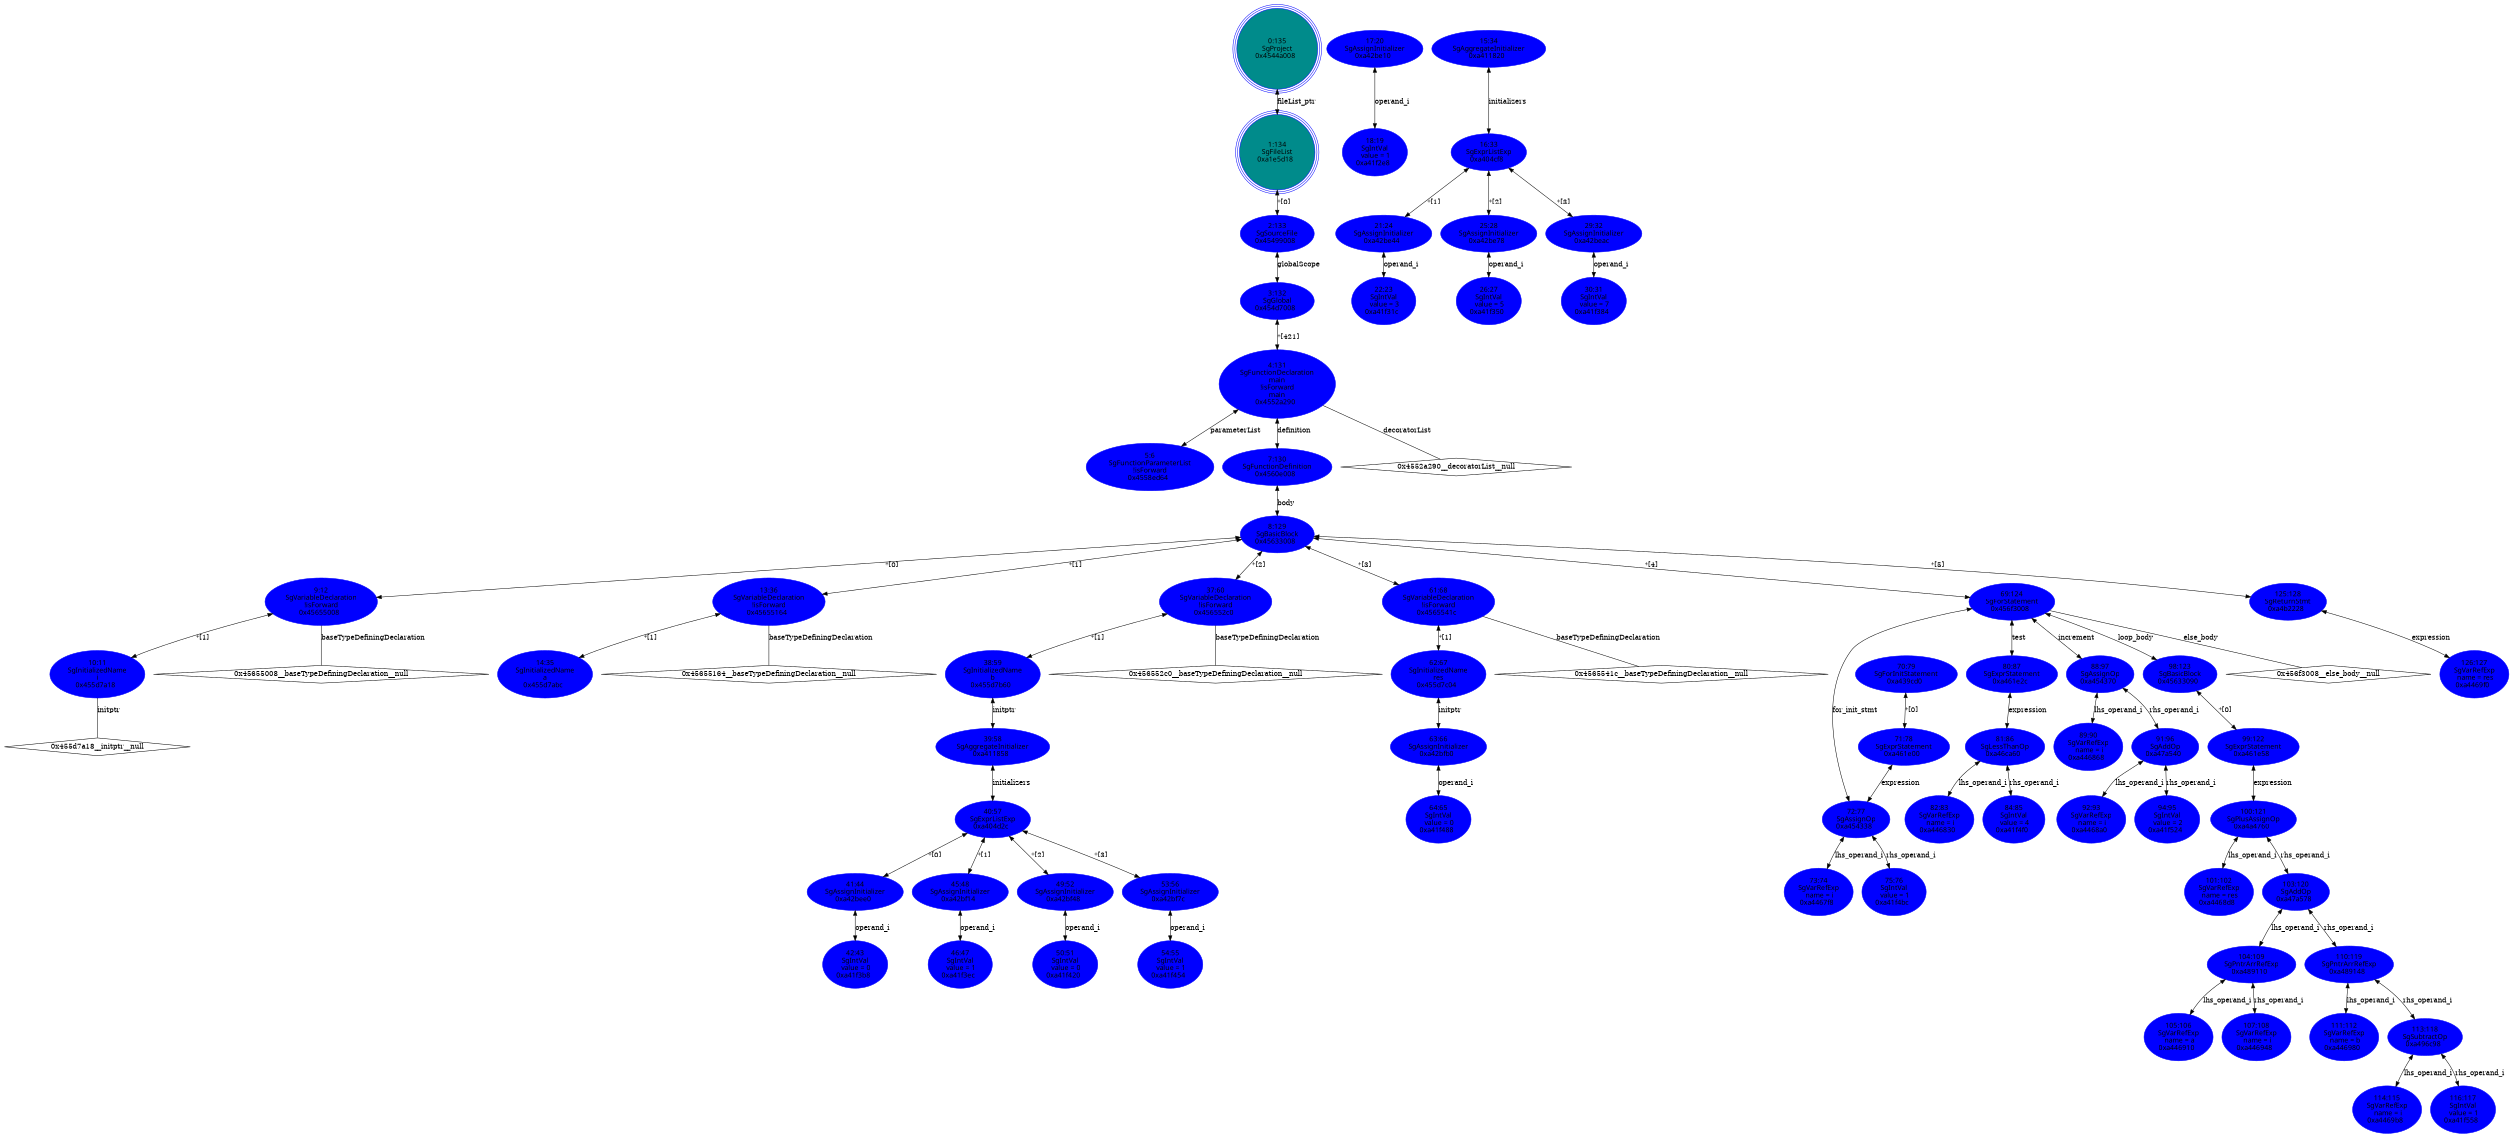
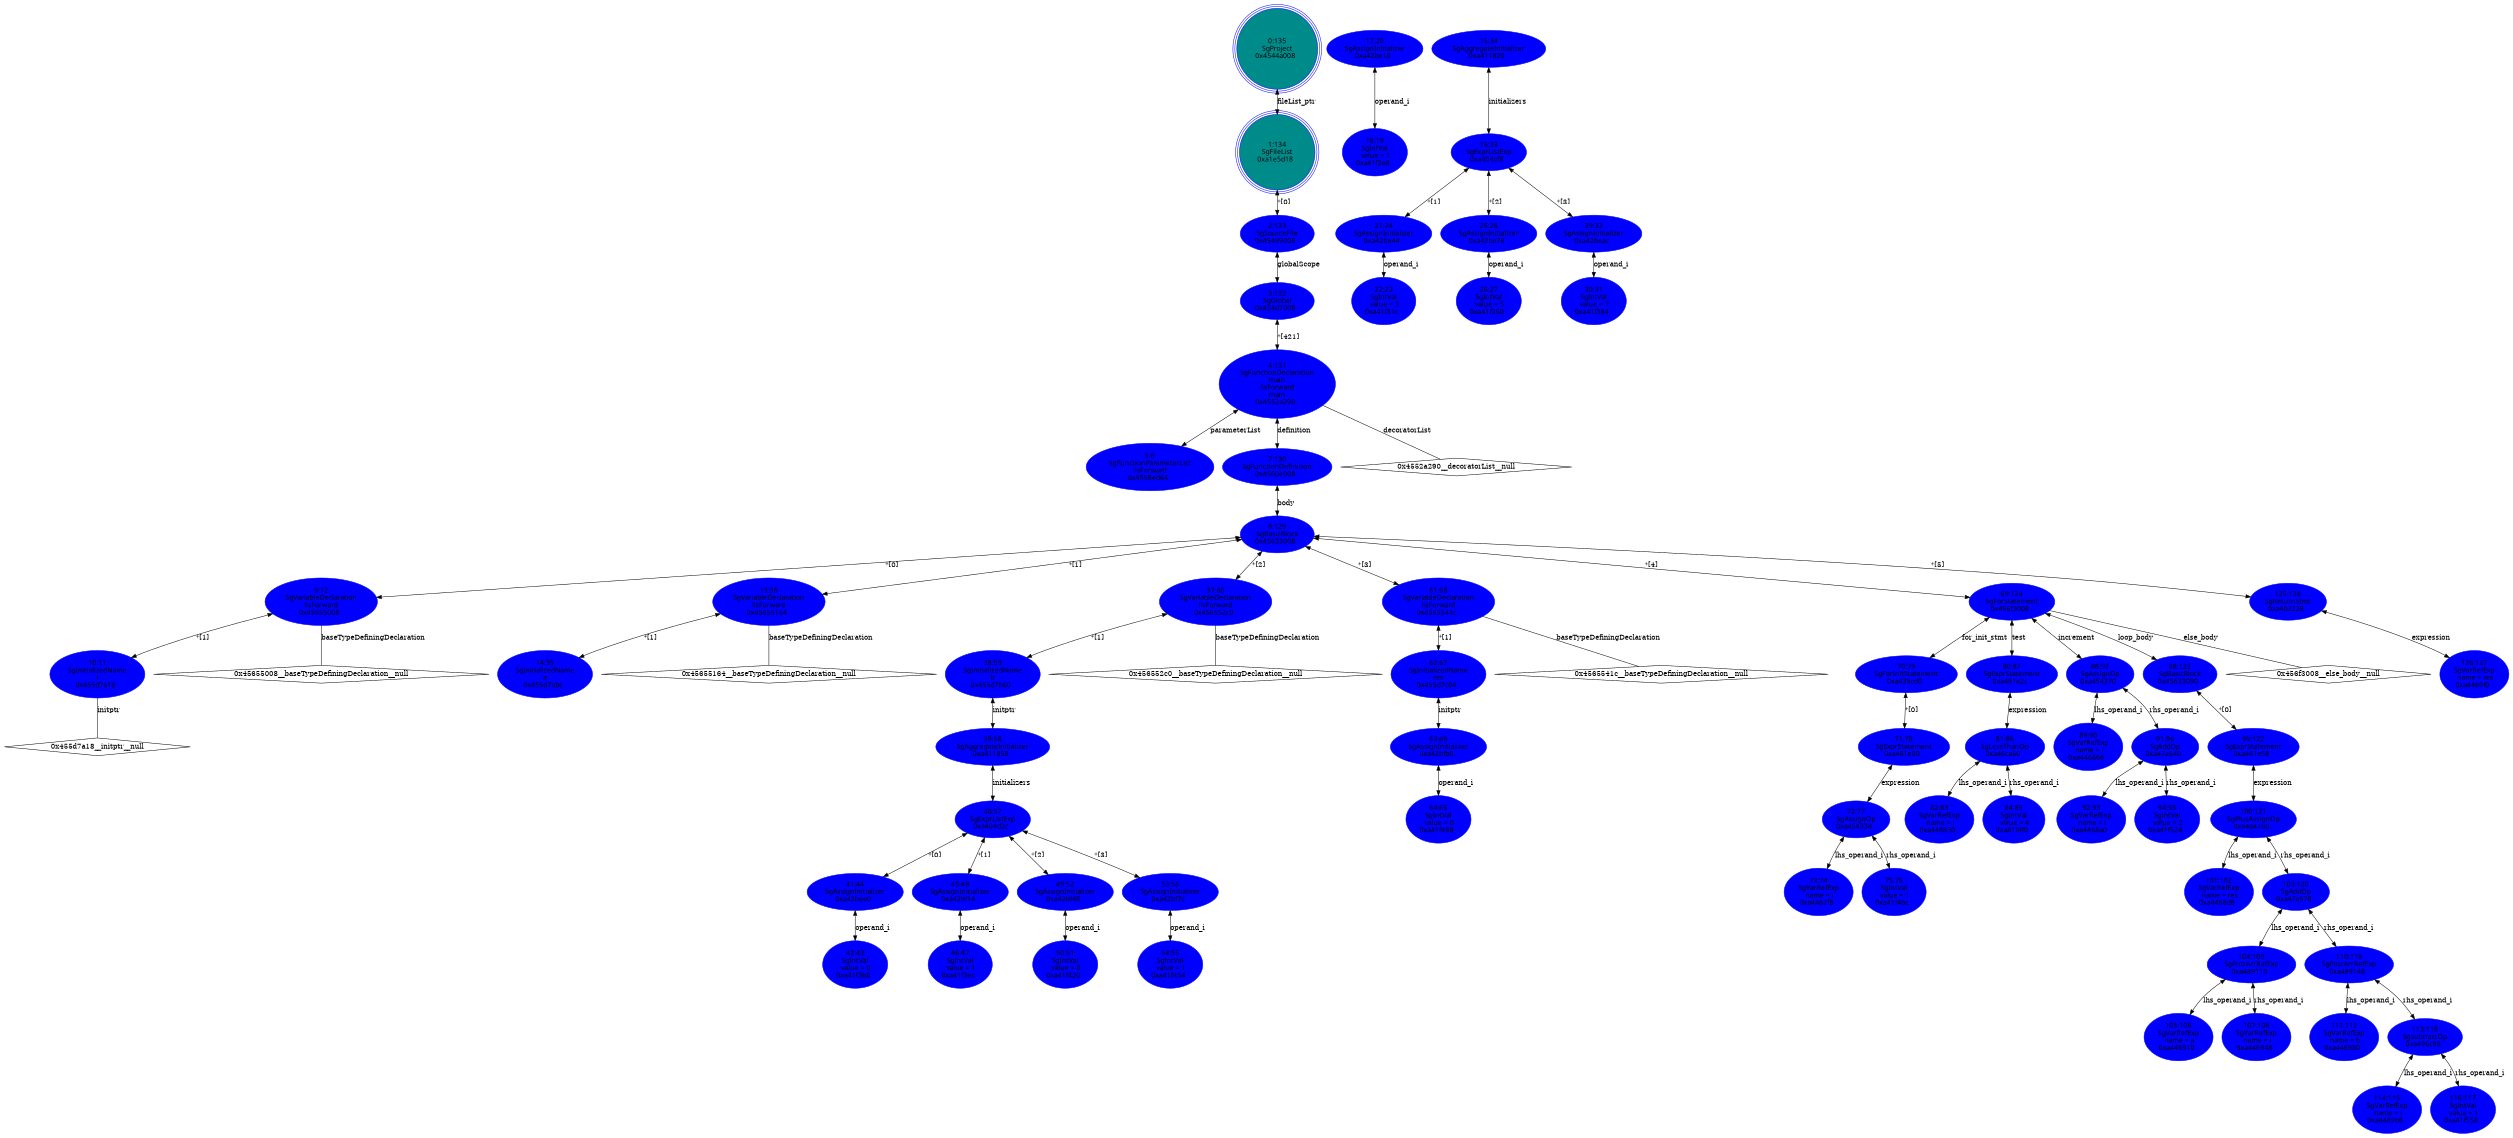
edge "69:124 SgForStatement 0x456f3008" -- "72:77 SgAssignOp 0xa454338": now "69:124 SgForStatement 0x456f3008" -- "70:79 SgForInitStatement 0xa439cd0"
